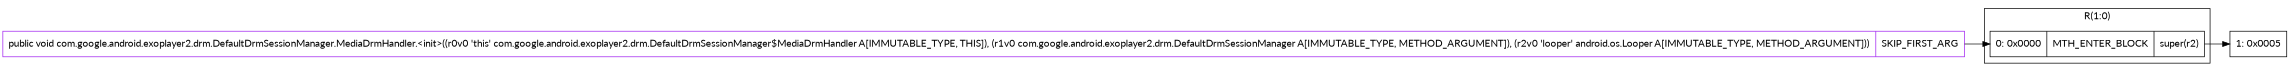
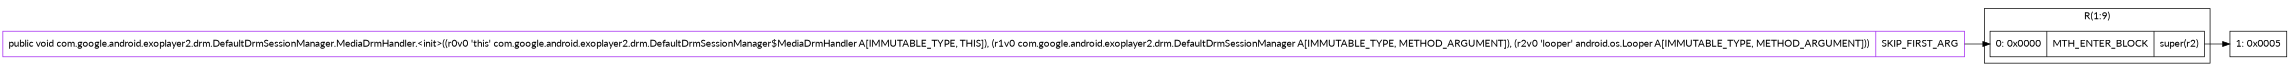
cluster "R(1:0)": label "R(1:0)" -> "R(1:9)"
